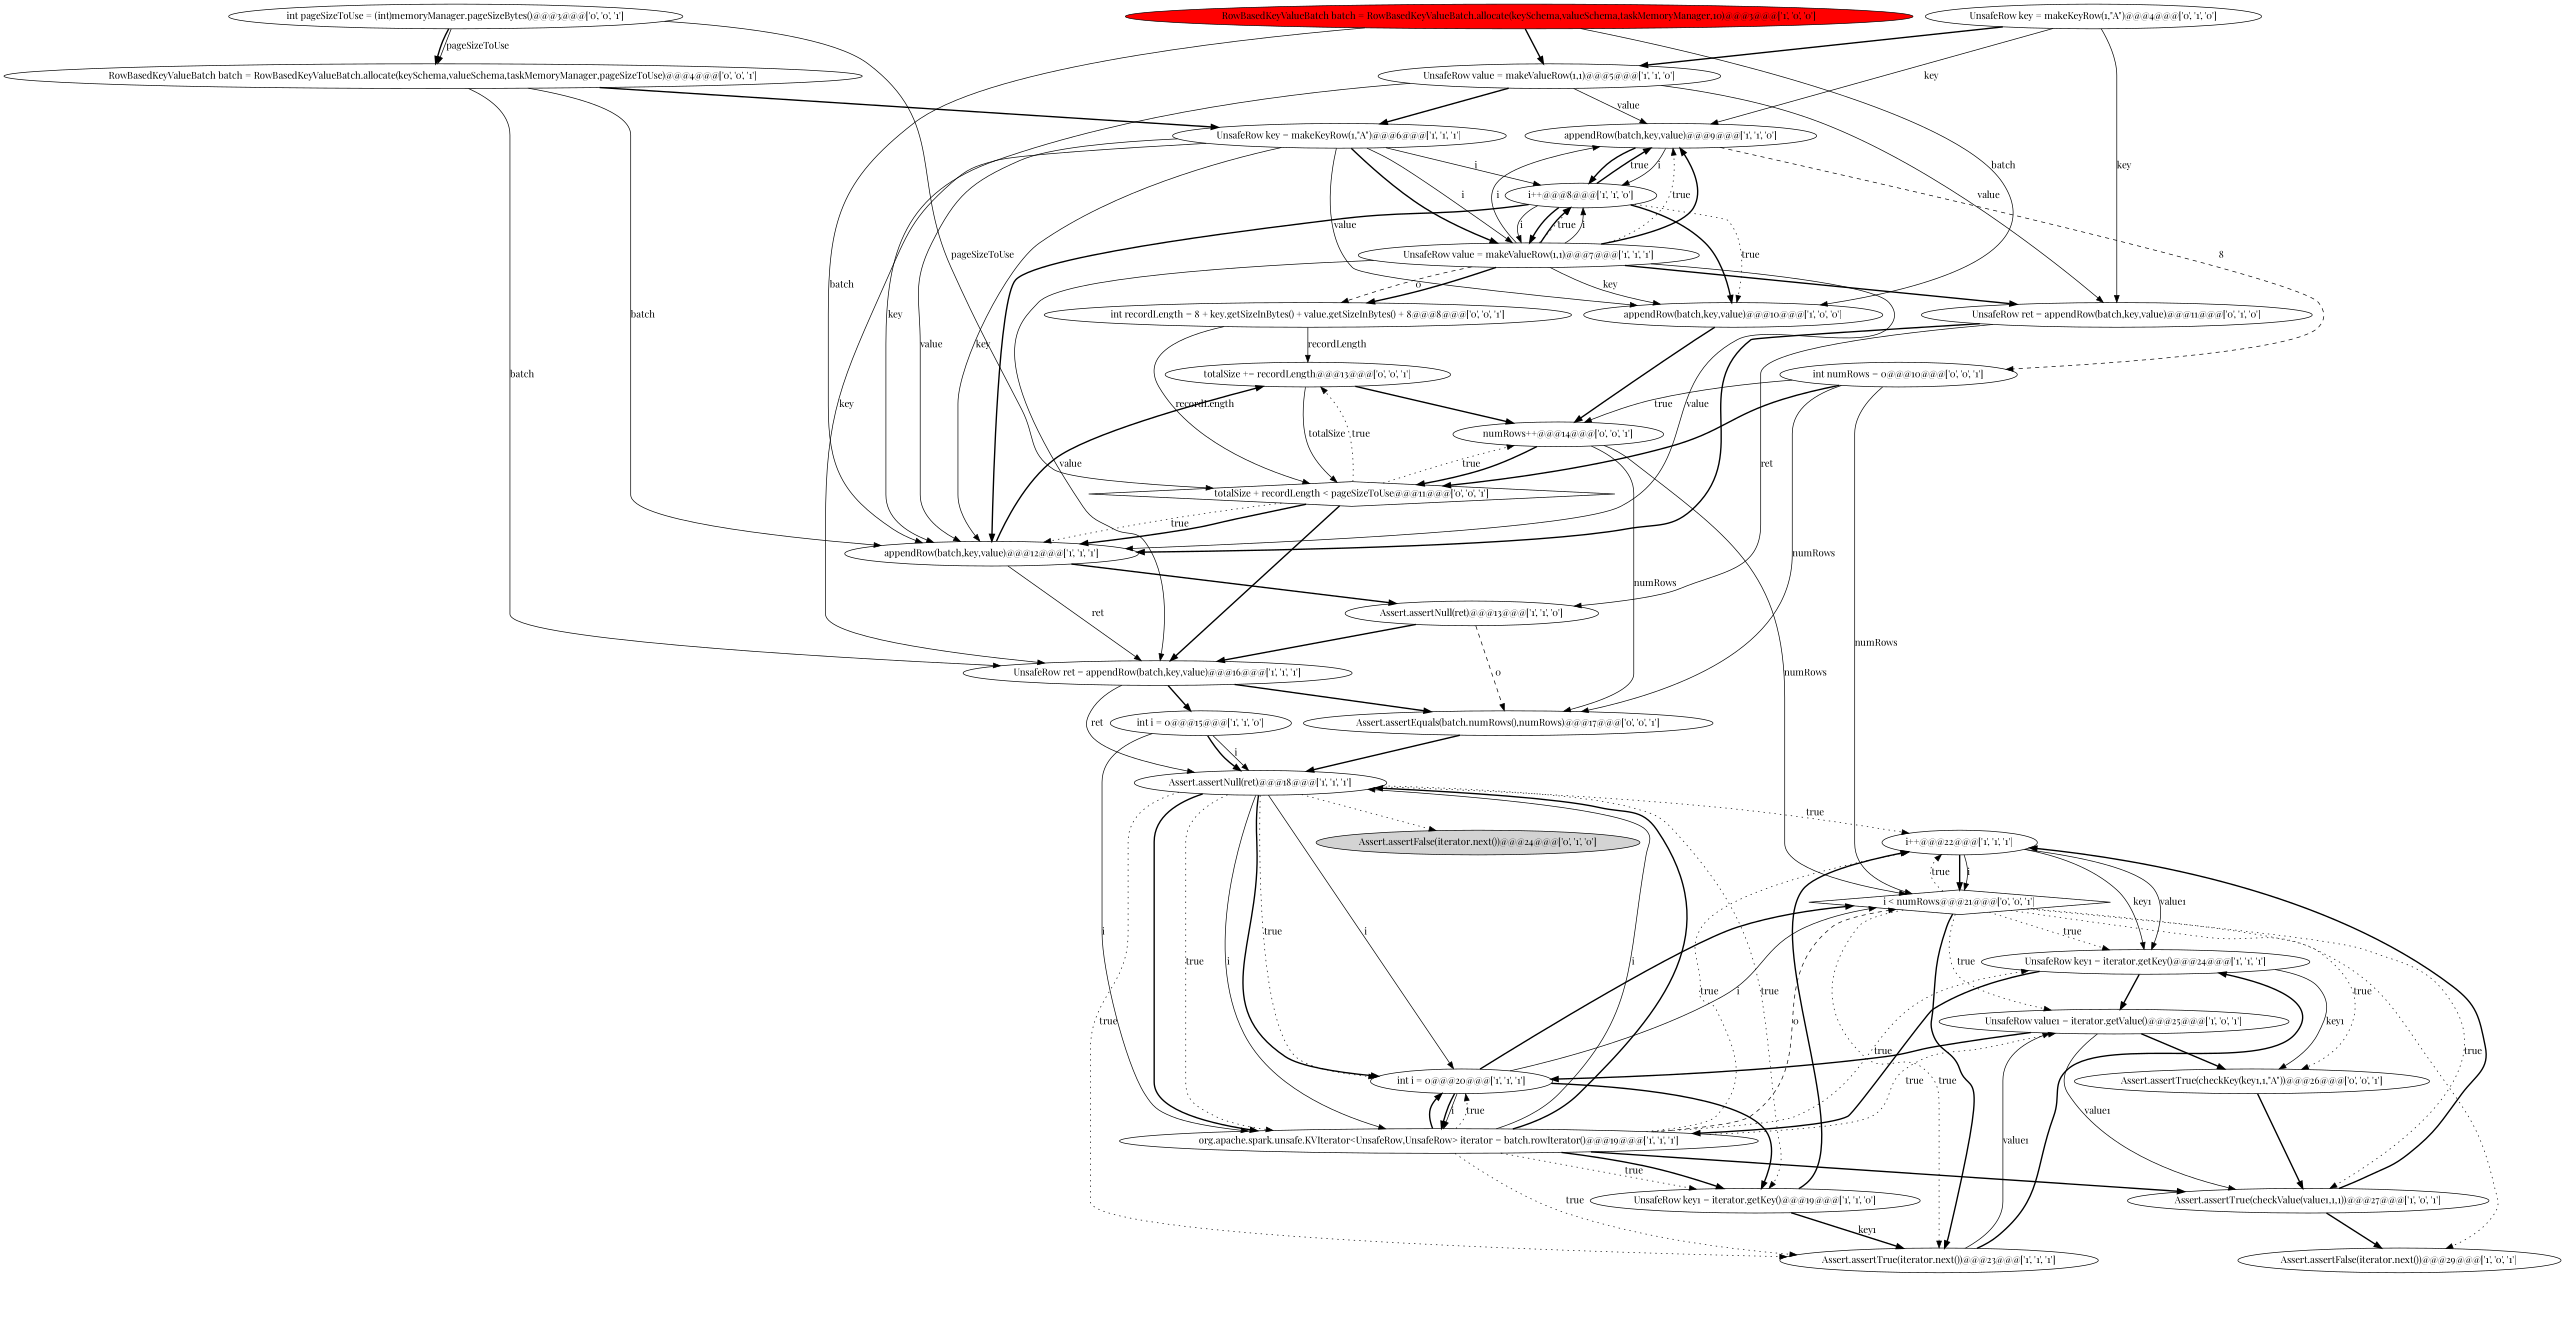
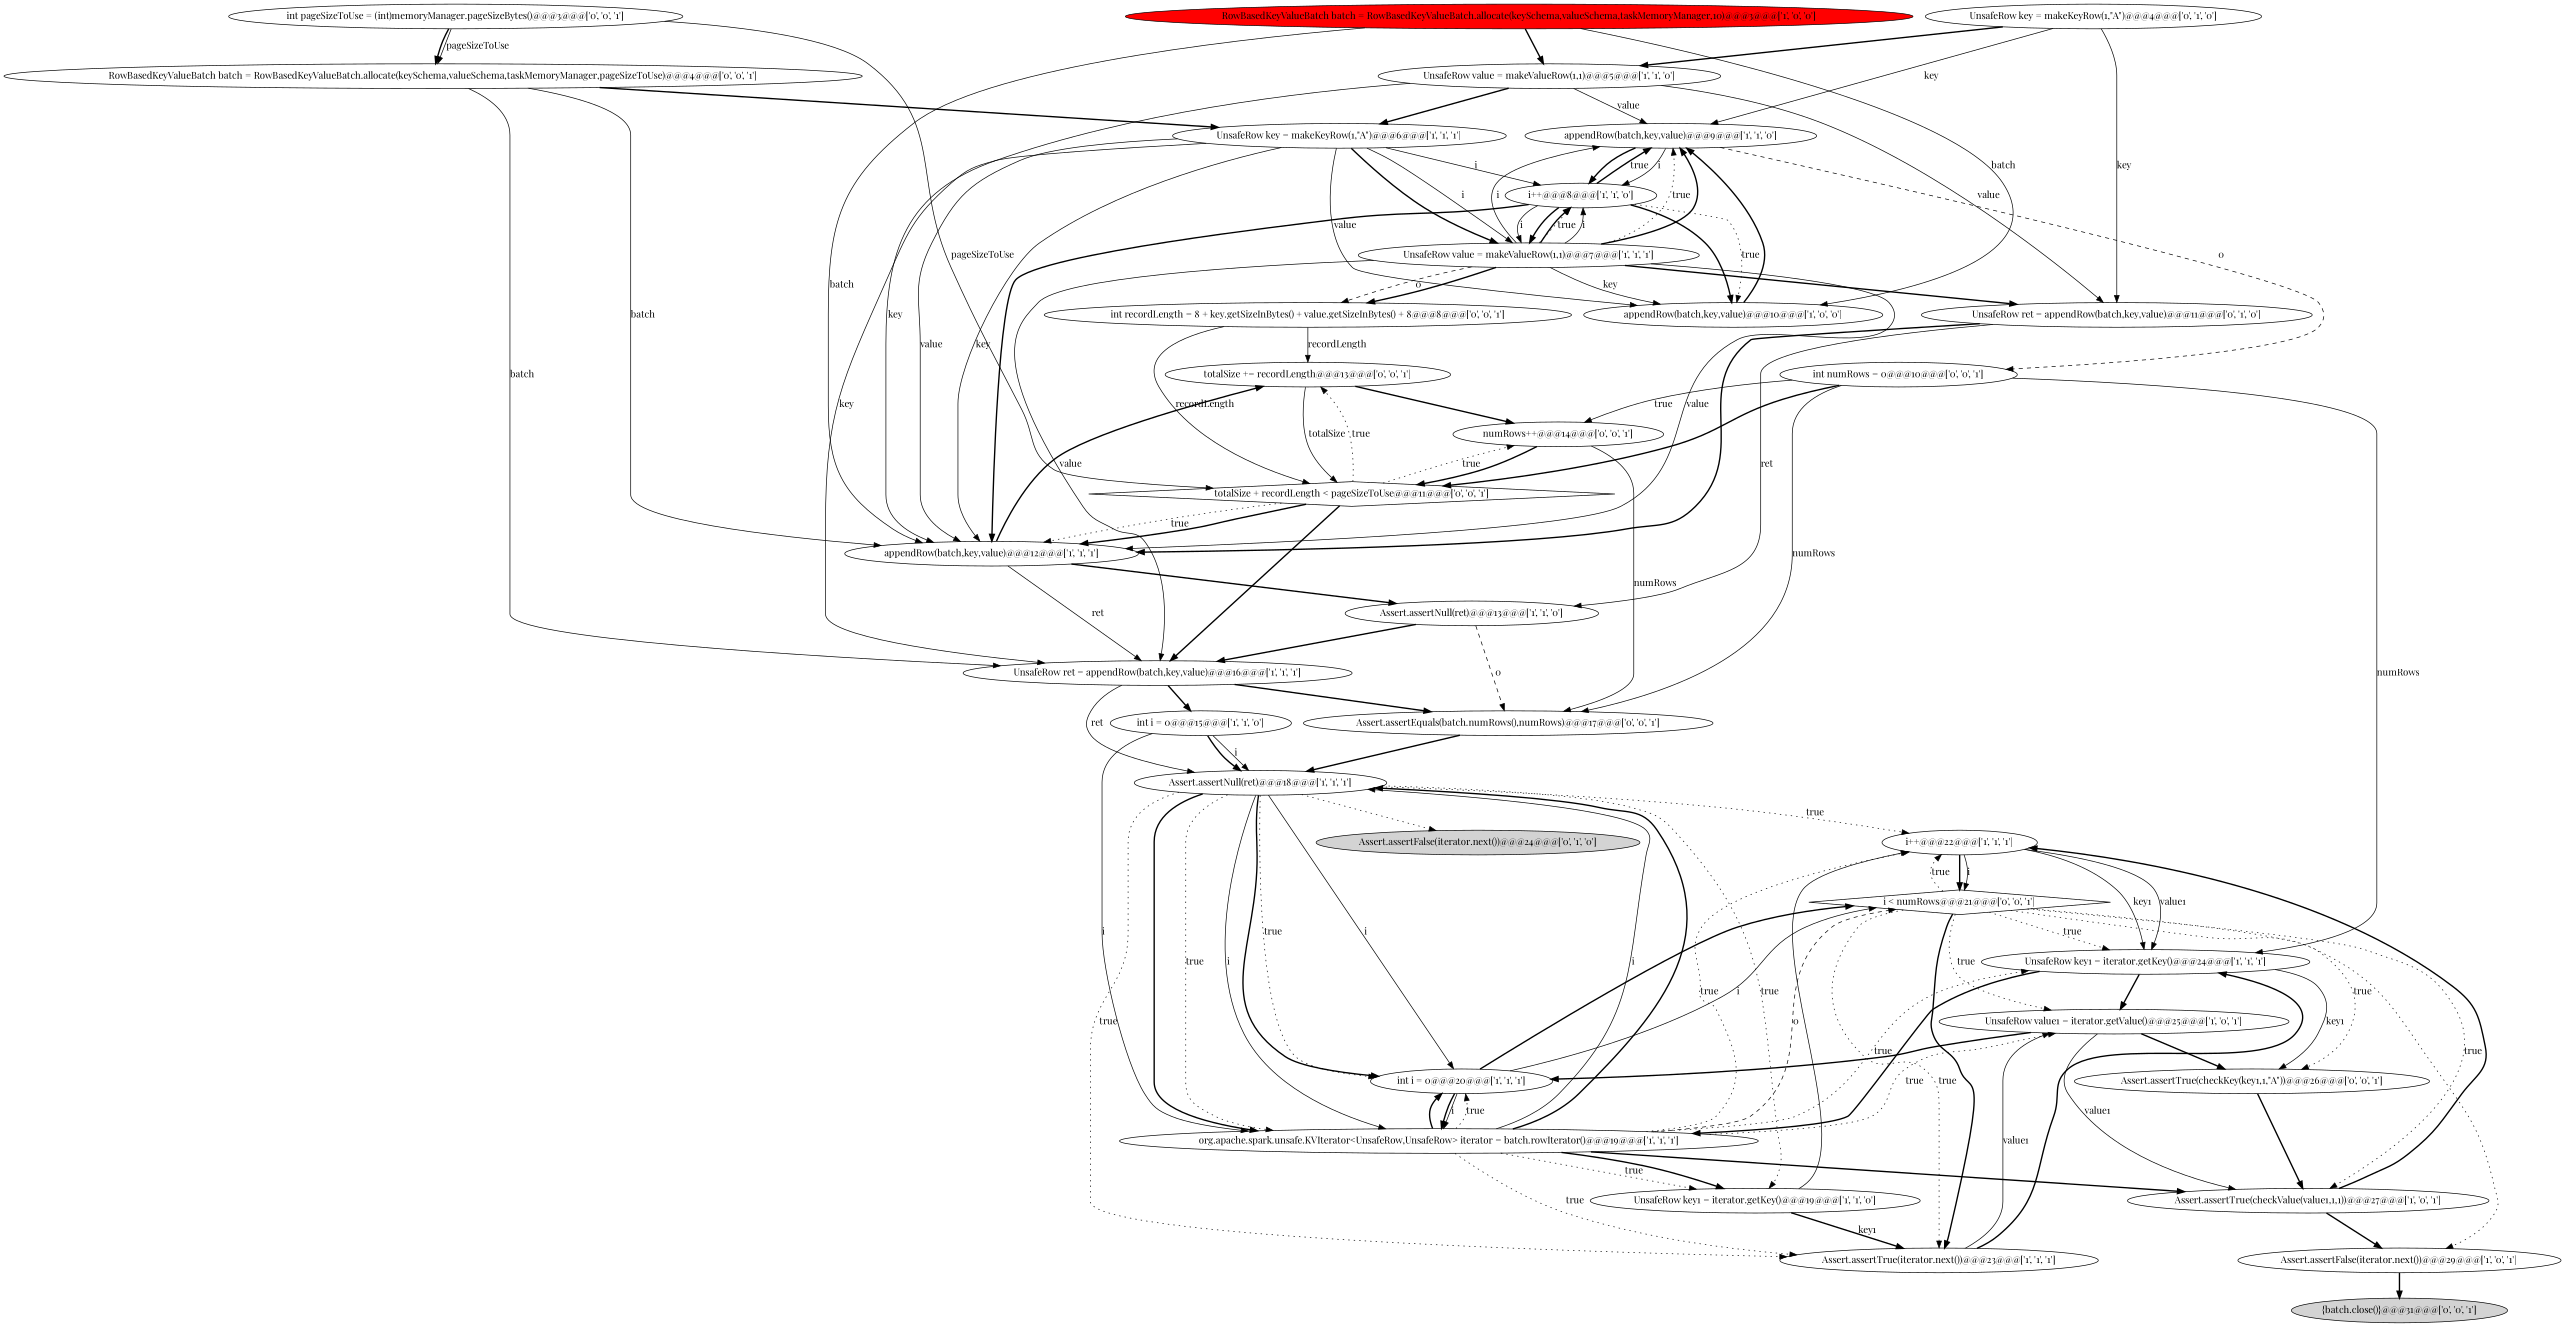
edge "appendRow(batch,key,value)@@@9@@@['1', '1', '0']" -> "int numRows = 0@@@10@@@['0', '0', '1']": label "8" -> "0"
edge "appendRow(batch,key,value)@@@10@@@['1', '0', '0']" -> "numRows++@@@14@@@['0', '0', '1']": now "appendRow(batch,key,value)@@@10@@@['1', '0', '0']" -> "appendRow(batch,key,value)@@@9@@@['1', '1', '0']"
edge "int numRows = 0@@@10@@@['0', '0', '1']" -> "i < numRows@@@21@@@['0', '0', '1']": now "int numRows = 0@@@10@@@['0', '0', '1']" -> "UnsafeRow key1 = iterator.getKey()@@@24@@@['1', '1', '1']"
edge "numRows++@@@14@@@['0', '0', '1']" -> "i < numRows@@@21@@@['0', '0', '1']": removed, label "numRows"
edge "UnsafeRow key1 = iterator.getKey()@@@19@@@['1', '1', '0']" -> "i++@@@22@@@['1', '1', '1']": style bold -> solid
edge "int i = 0@@@20@@@['1', '1', '1']" -> "UnsafeRow key1 = iterator.getKey()@@@19@@@['1', '1', '0']": removed
node "{batch.close()}@@@31@@@['0', '0', '1']": added
